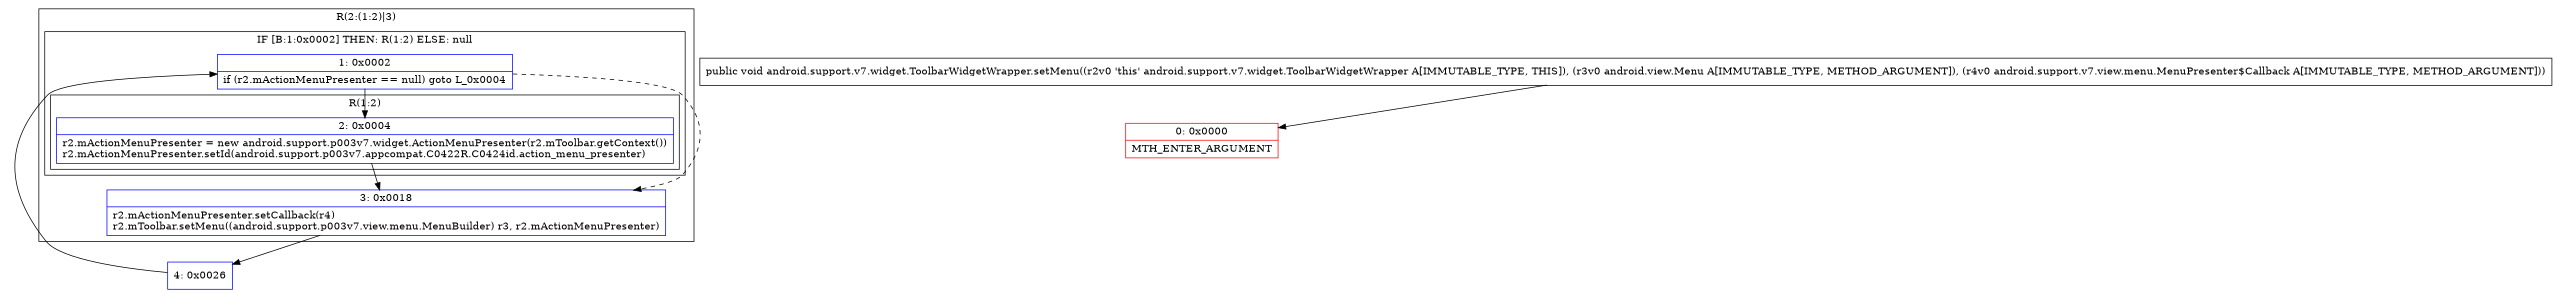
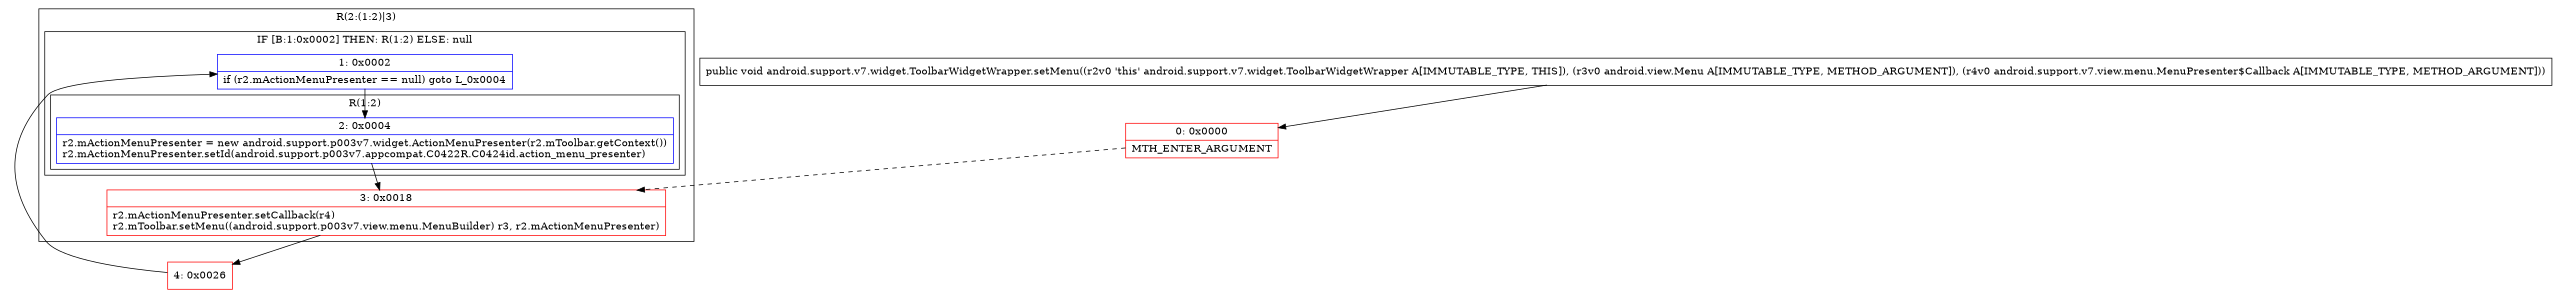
edge "1: 0x0002" -> "3: 0x0018": now "0: 0x0000" -> "3: 0x0018"
node "3: 0x0018": color blue -> red
node "4: 0x0026": color blue -> red
